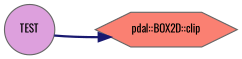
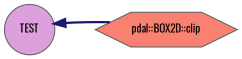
edge "TEST" -> "pdal::BOX2D::clip": reversed
